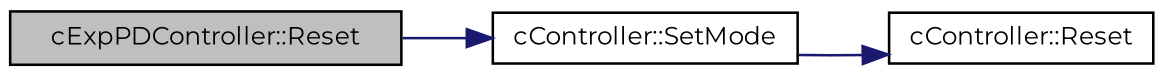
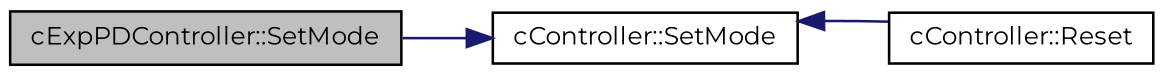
node "cExpPDController::Reset": label "cExpPDController::Reset" -> "cExpPDController::SetMode"
edge "cController::SetMode" -> "cController::Reset": reversed
